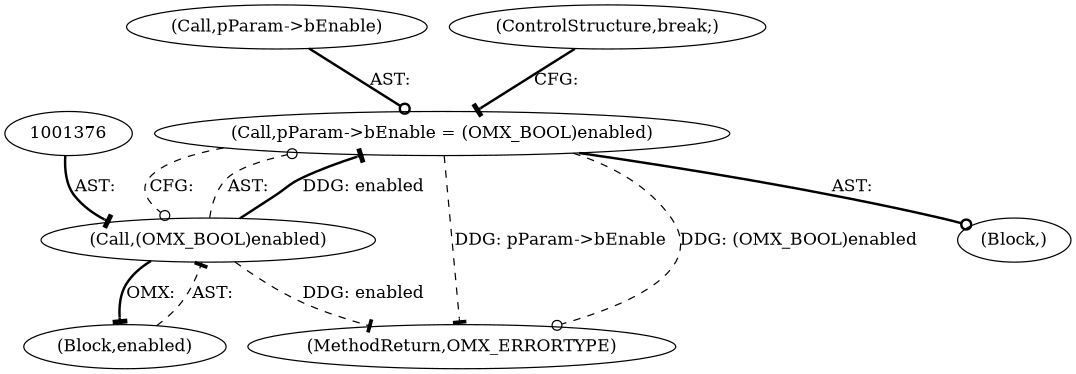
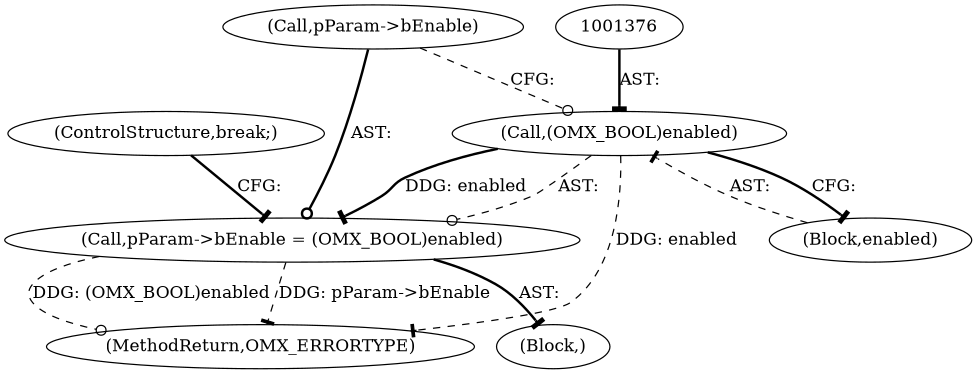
edge "(Call,pParam->bEnable = (OMX_BOOL)enabled)" -> "(Call,(OMX_BOOL)enabled)": now "(Call,pParam->bEnable)" -> "(Call,(OMX_BOOL)enabled)"
edge "(Call,pParam->bEnable = (OMX_BOOL)enabled)" -> "(Block,)": arrowhead odot -> tee
edge "(Call,(OMX_BOOL)enabled)" -> "(Block,enabled)": label "OMX: " -> "CFG: "
